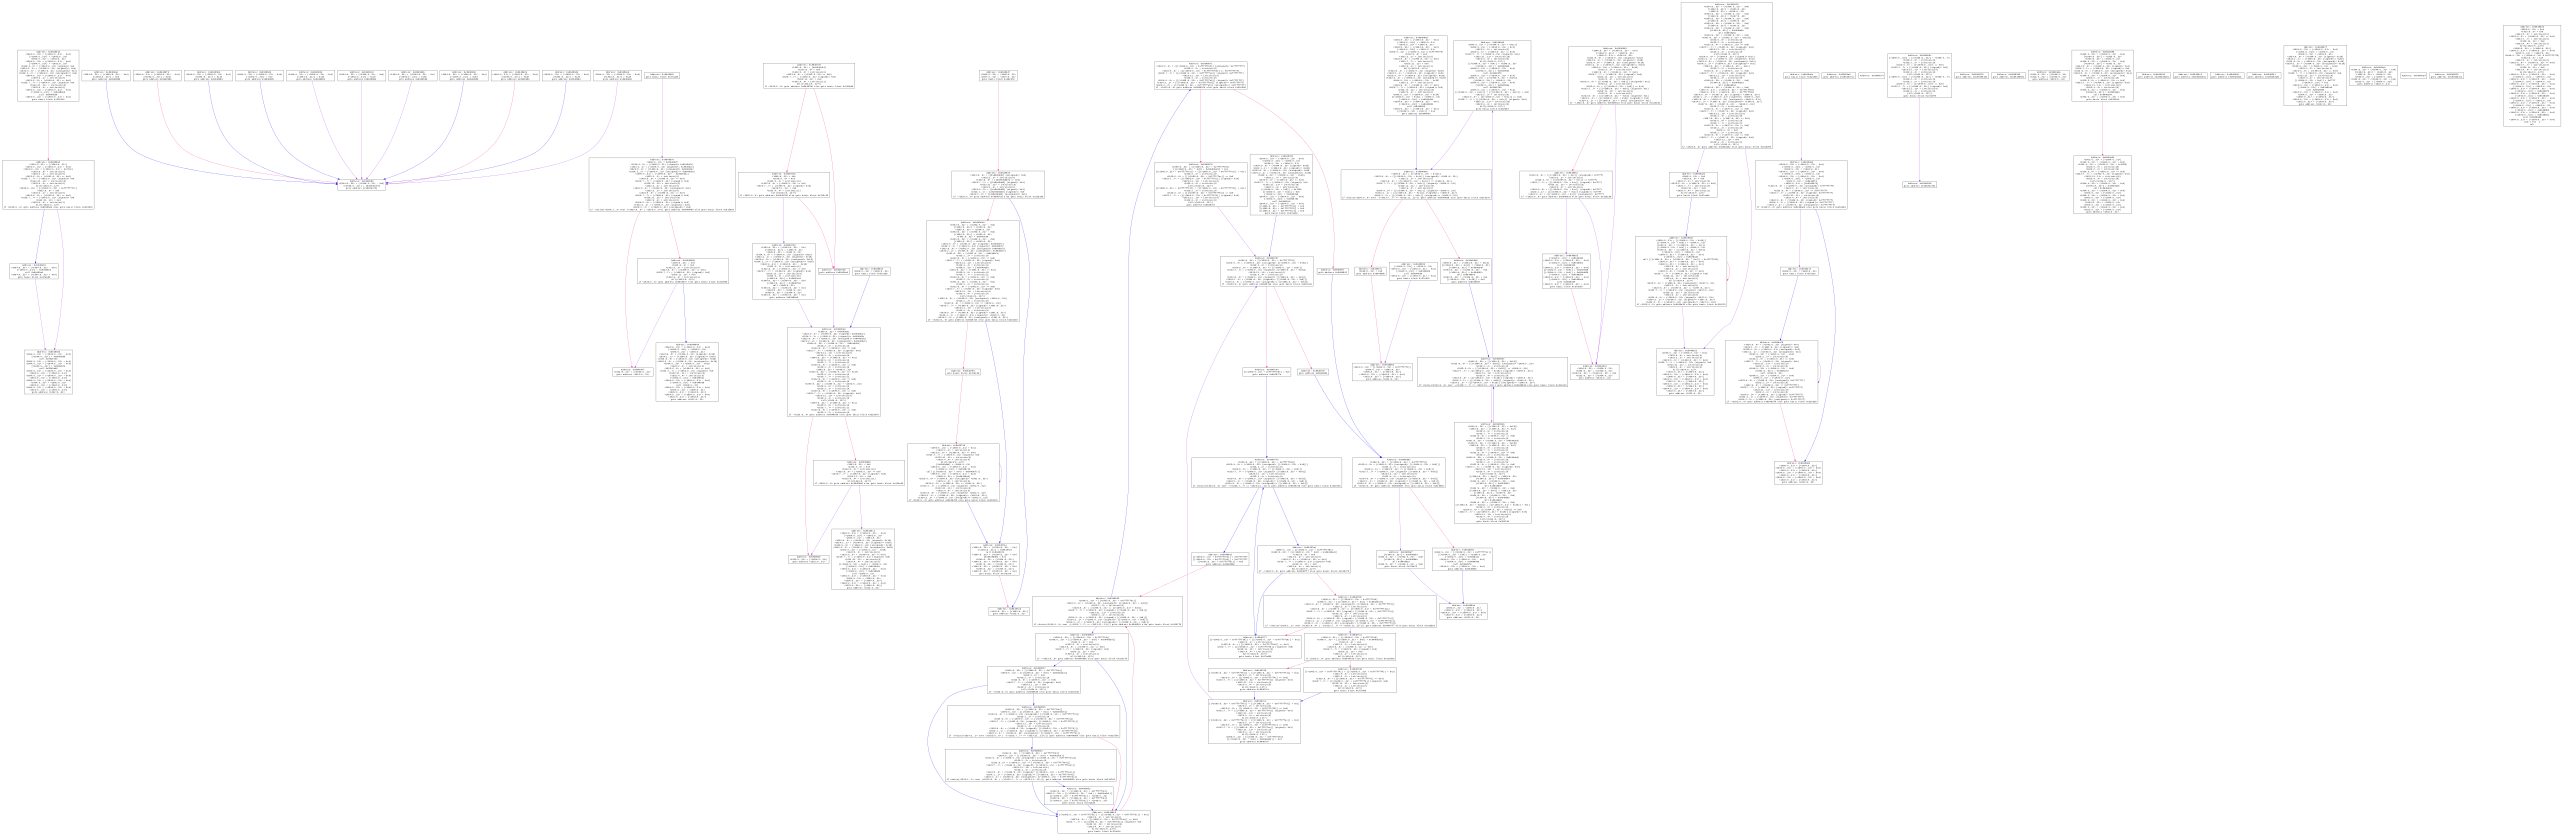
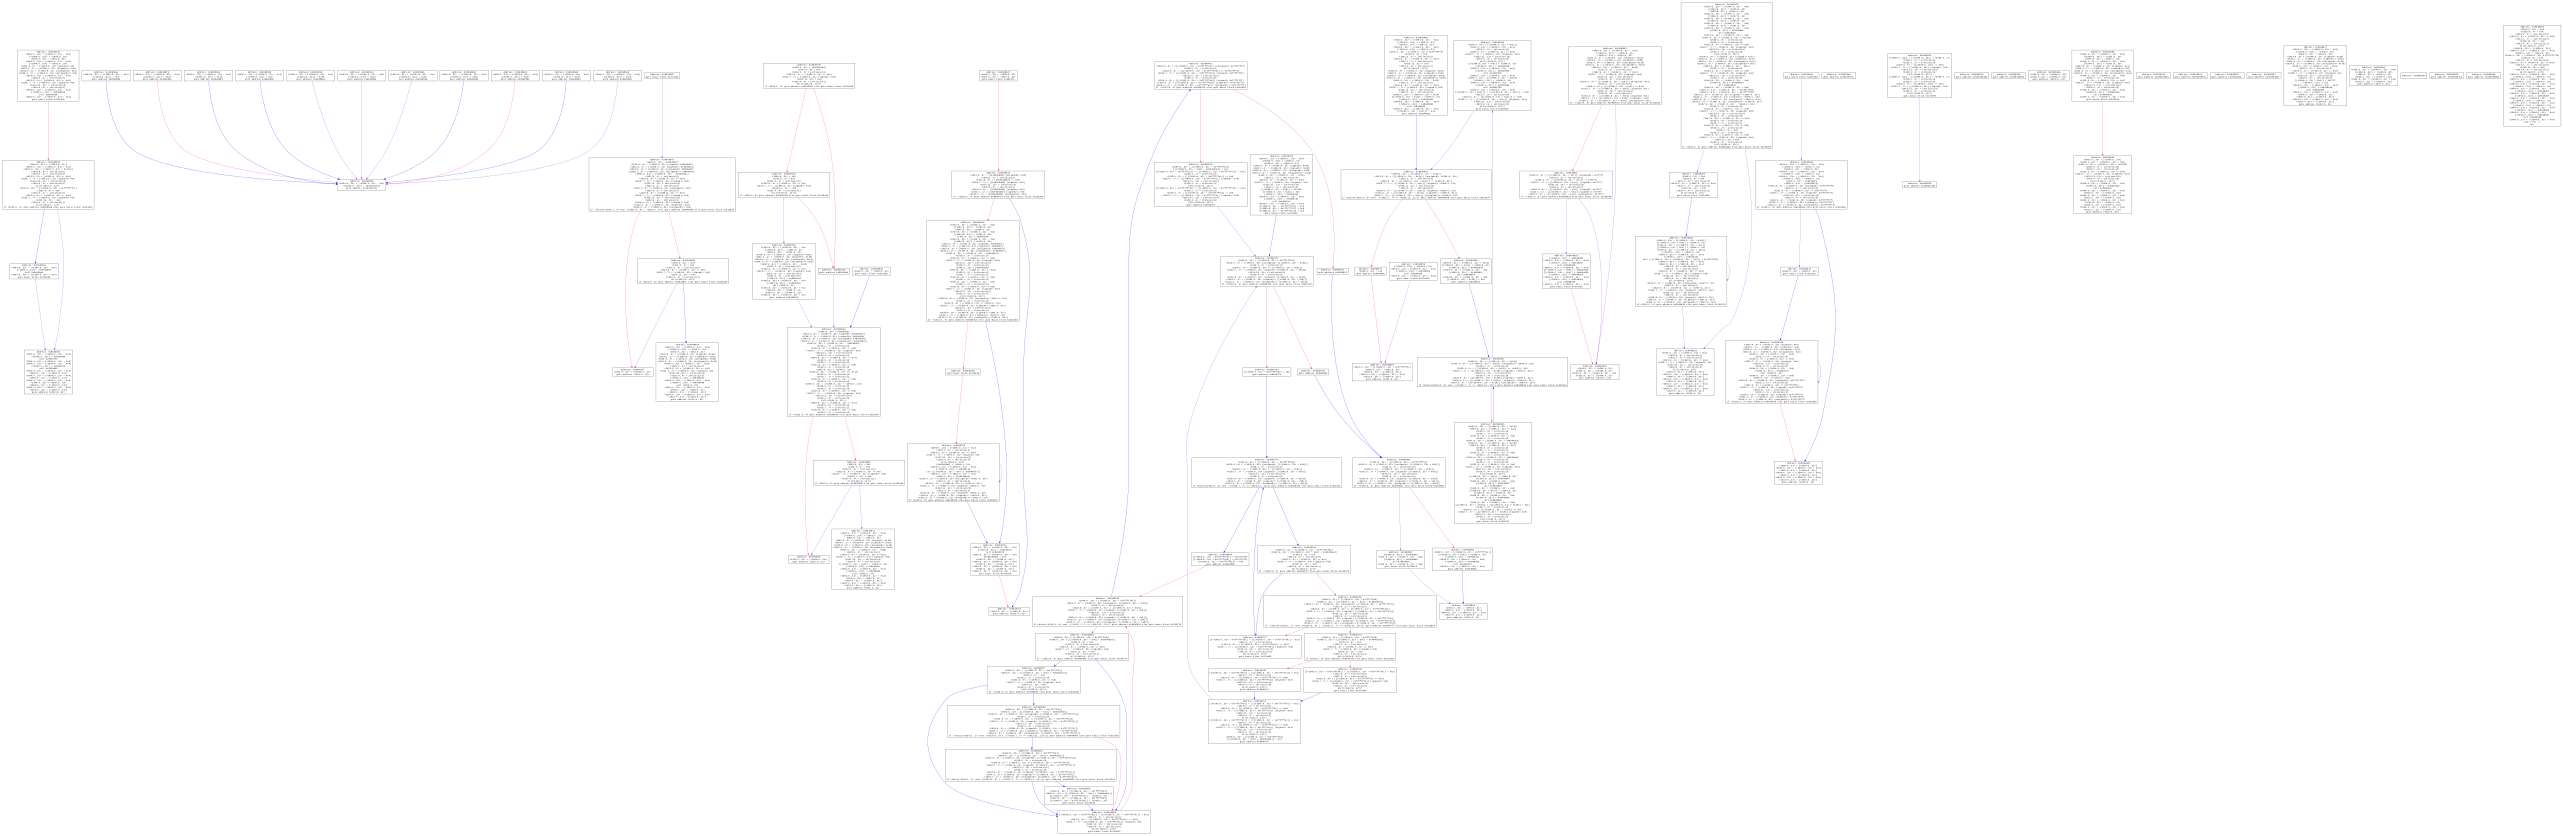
node "Address: 0x8048574": removed
node "Address: 0x80485d0 goto address [0x8049d08]": added
